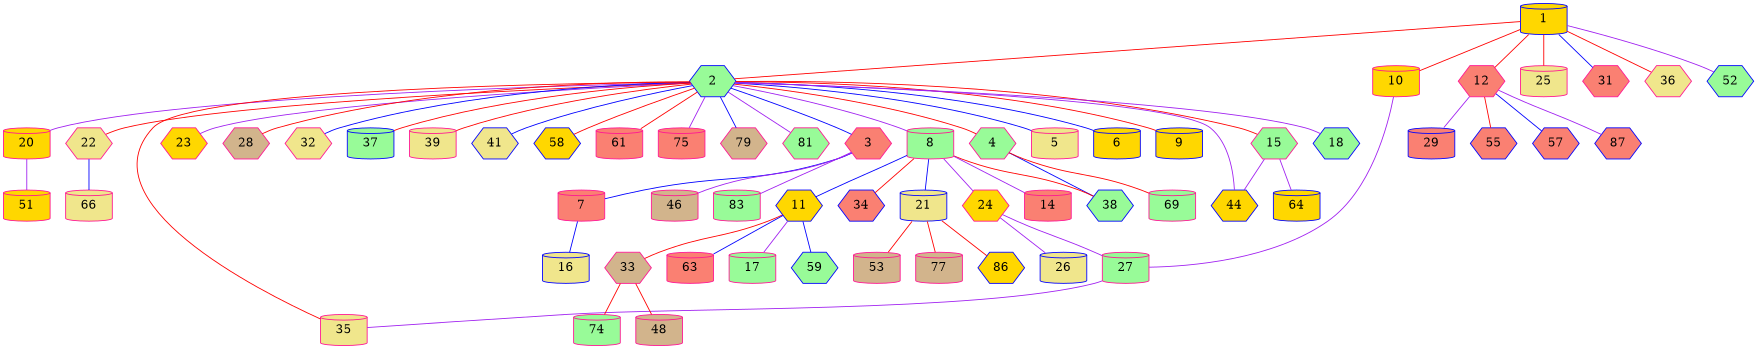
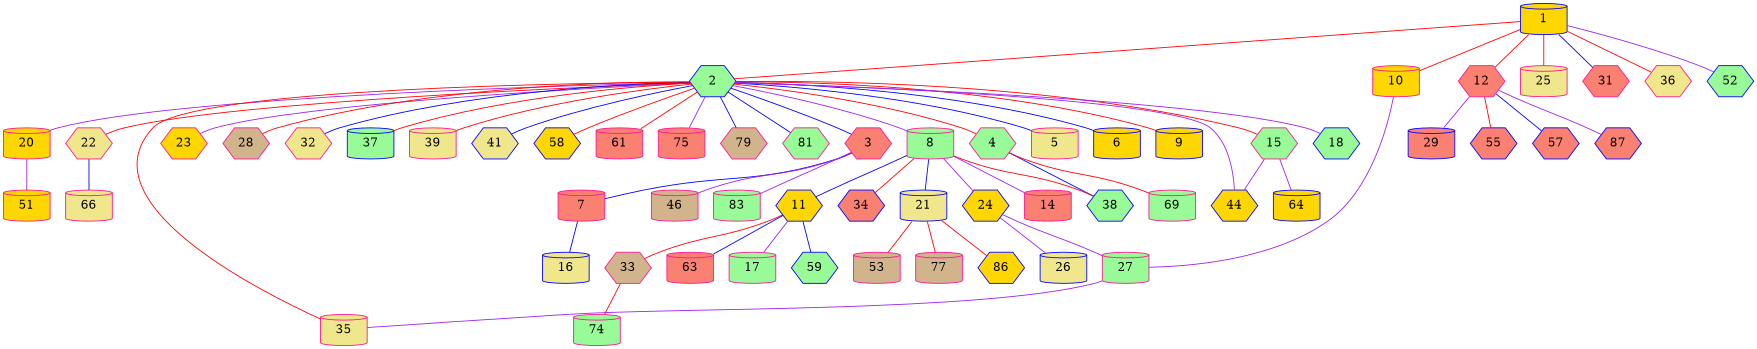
edge "2" -- "81": color purple -> blue
node "24": color deeppink -> blue
node "48": removed
